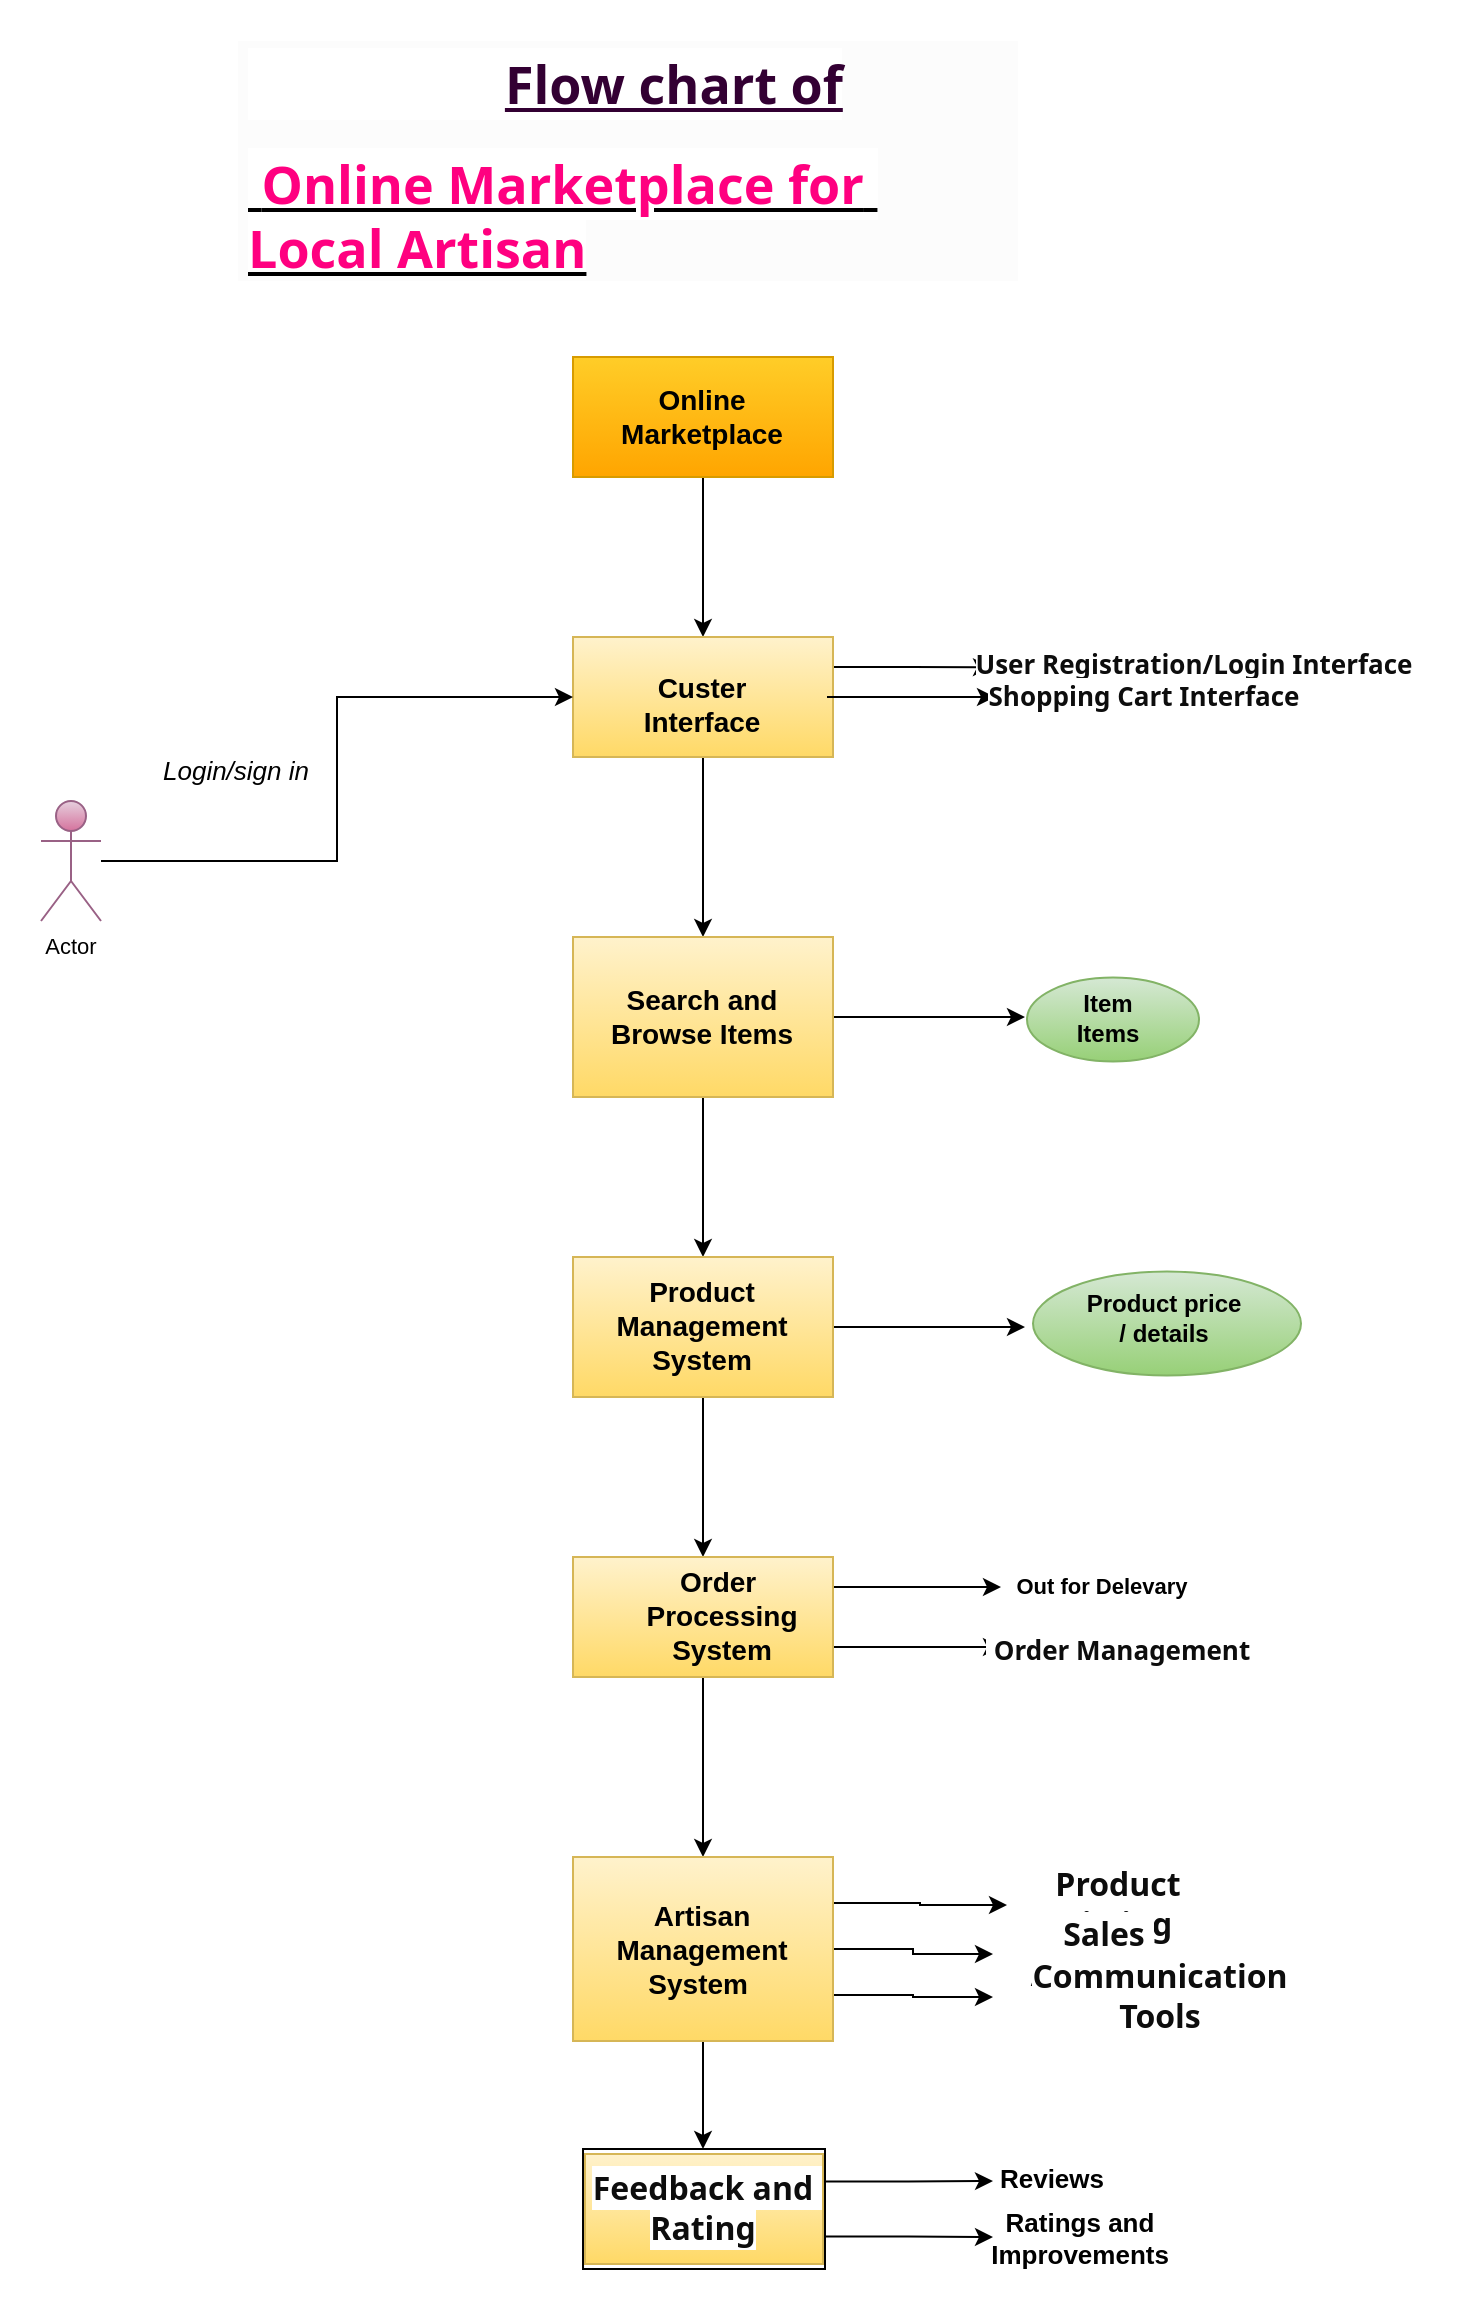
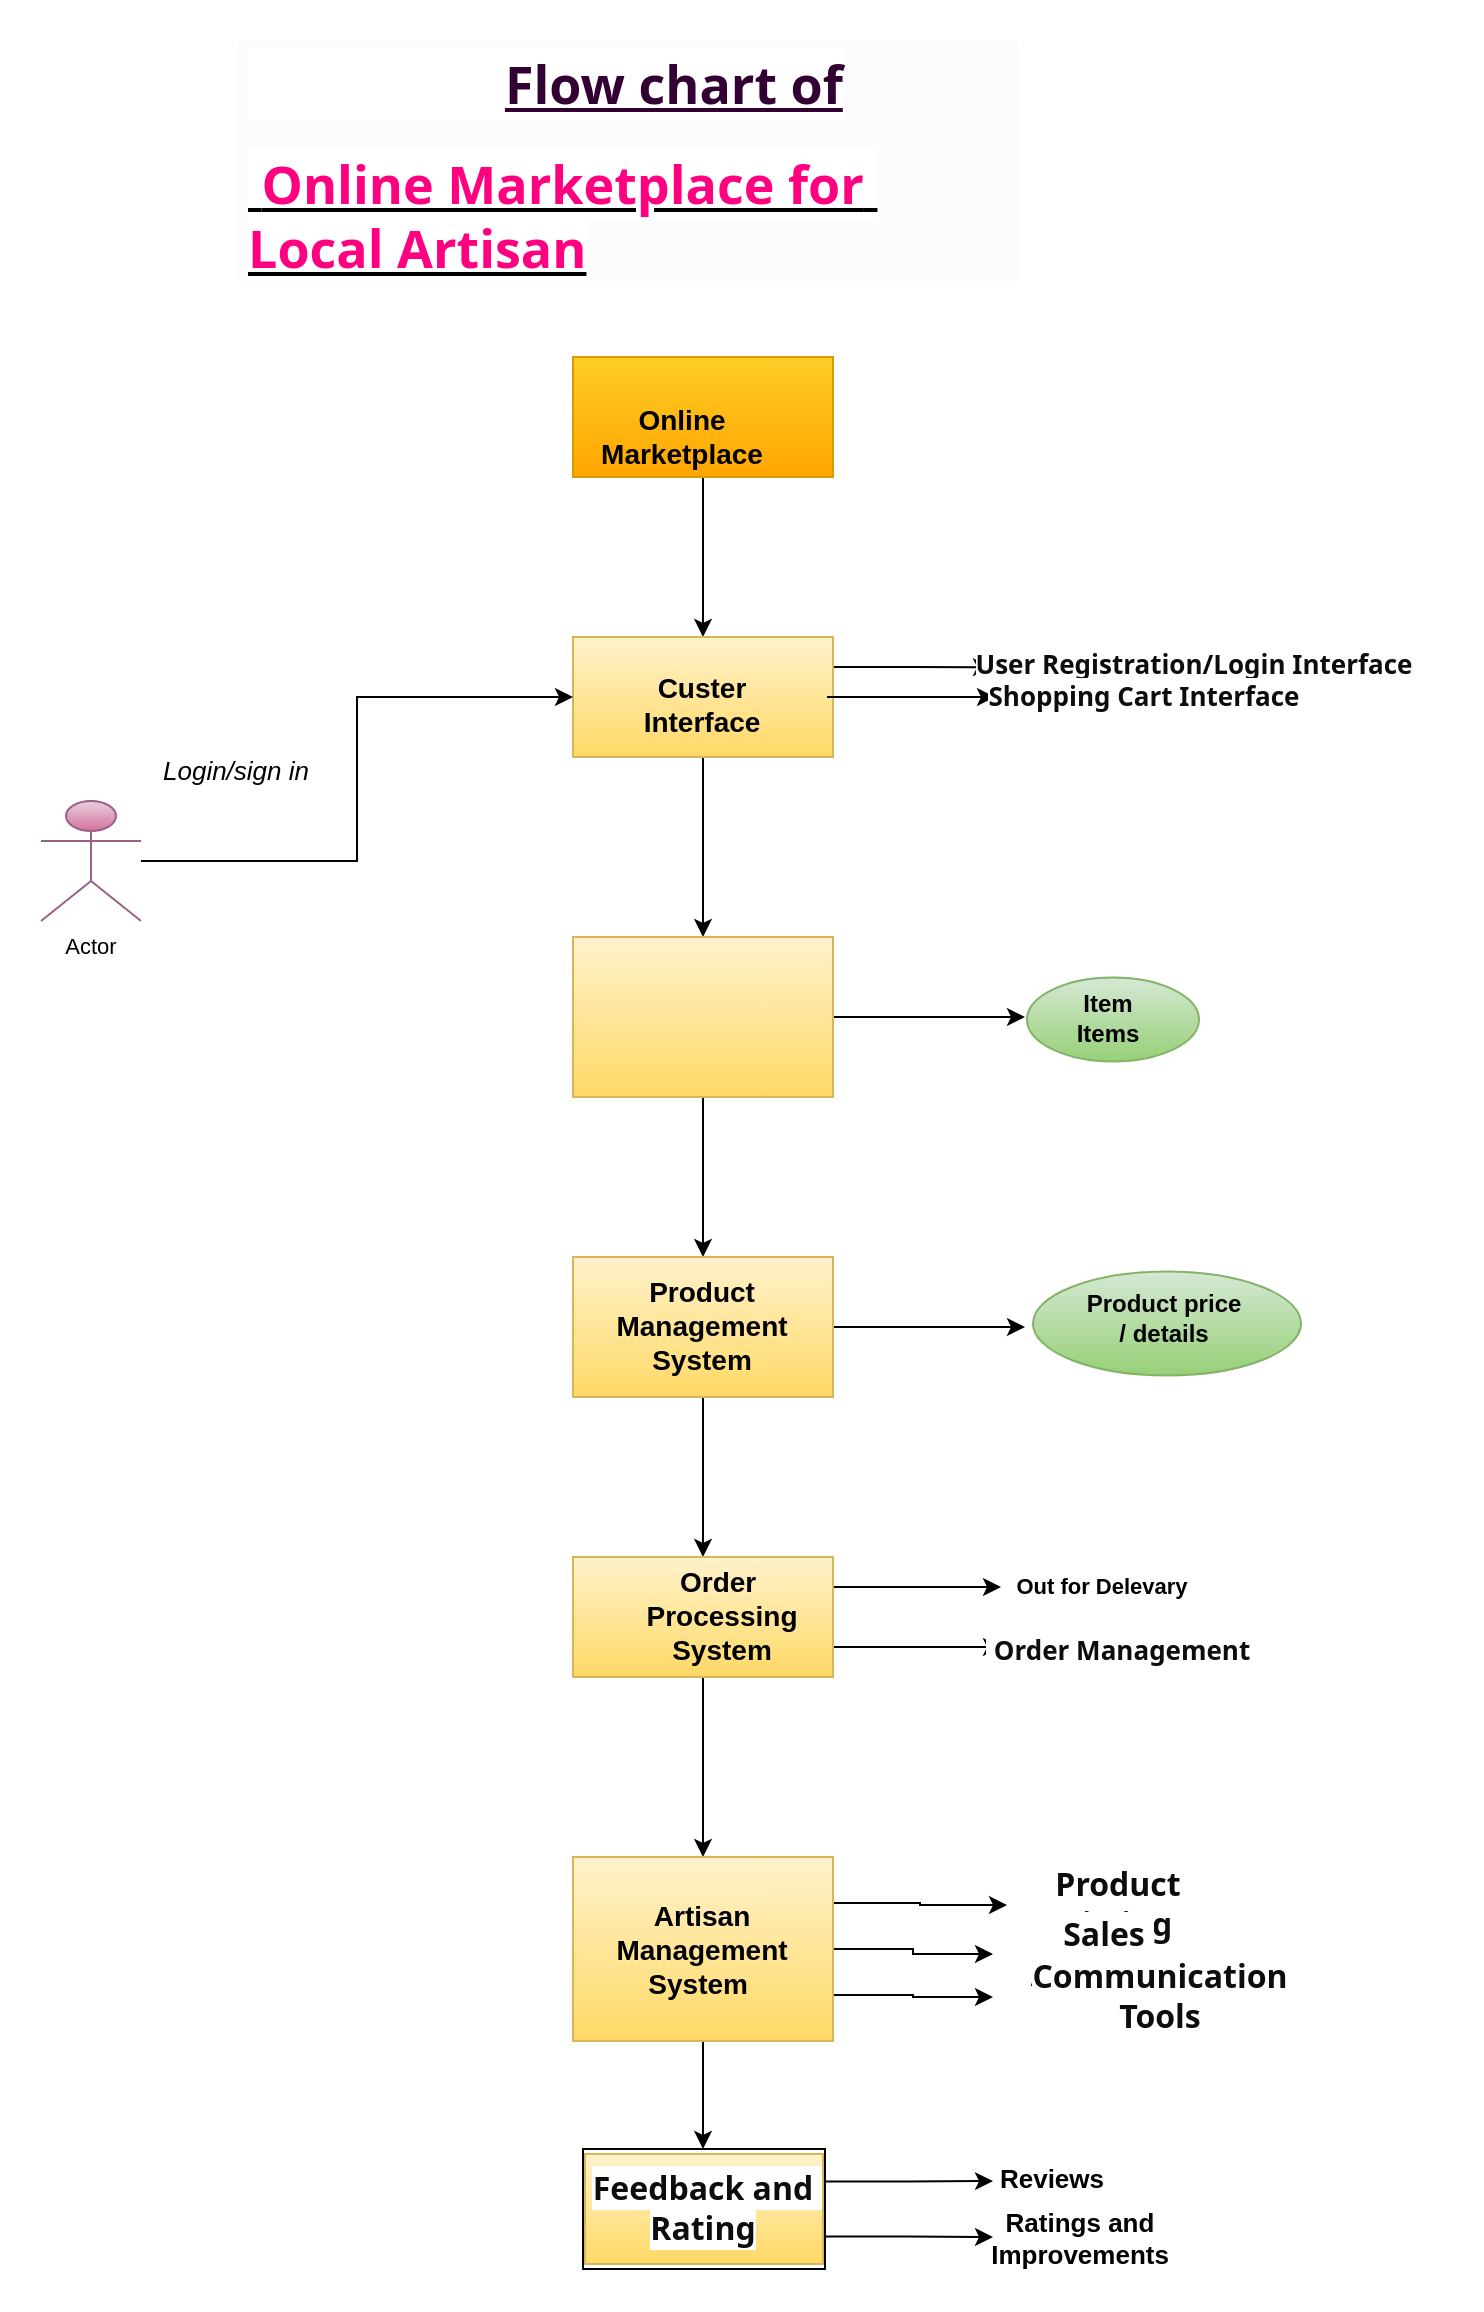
node "Online Marketplace": moved (703, 417) -> (683, 437)
node "Actor": size 60x120 -> 100x120
node "Search and Browse Items": removed
